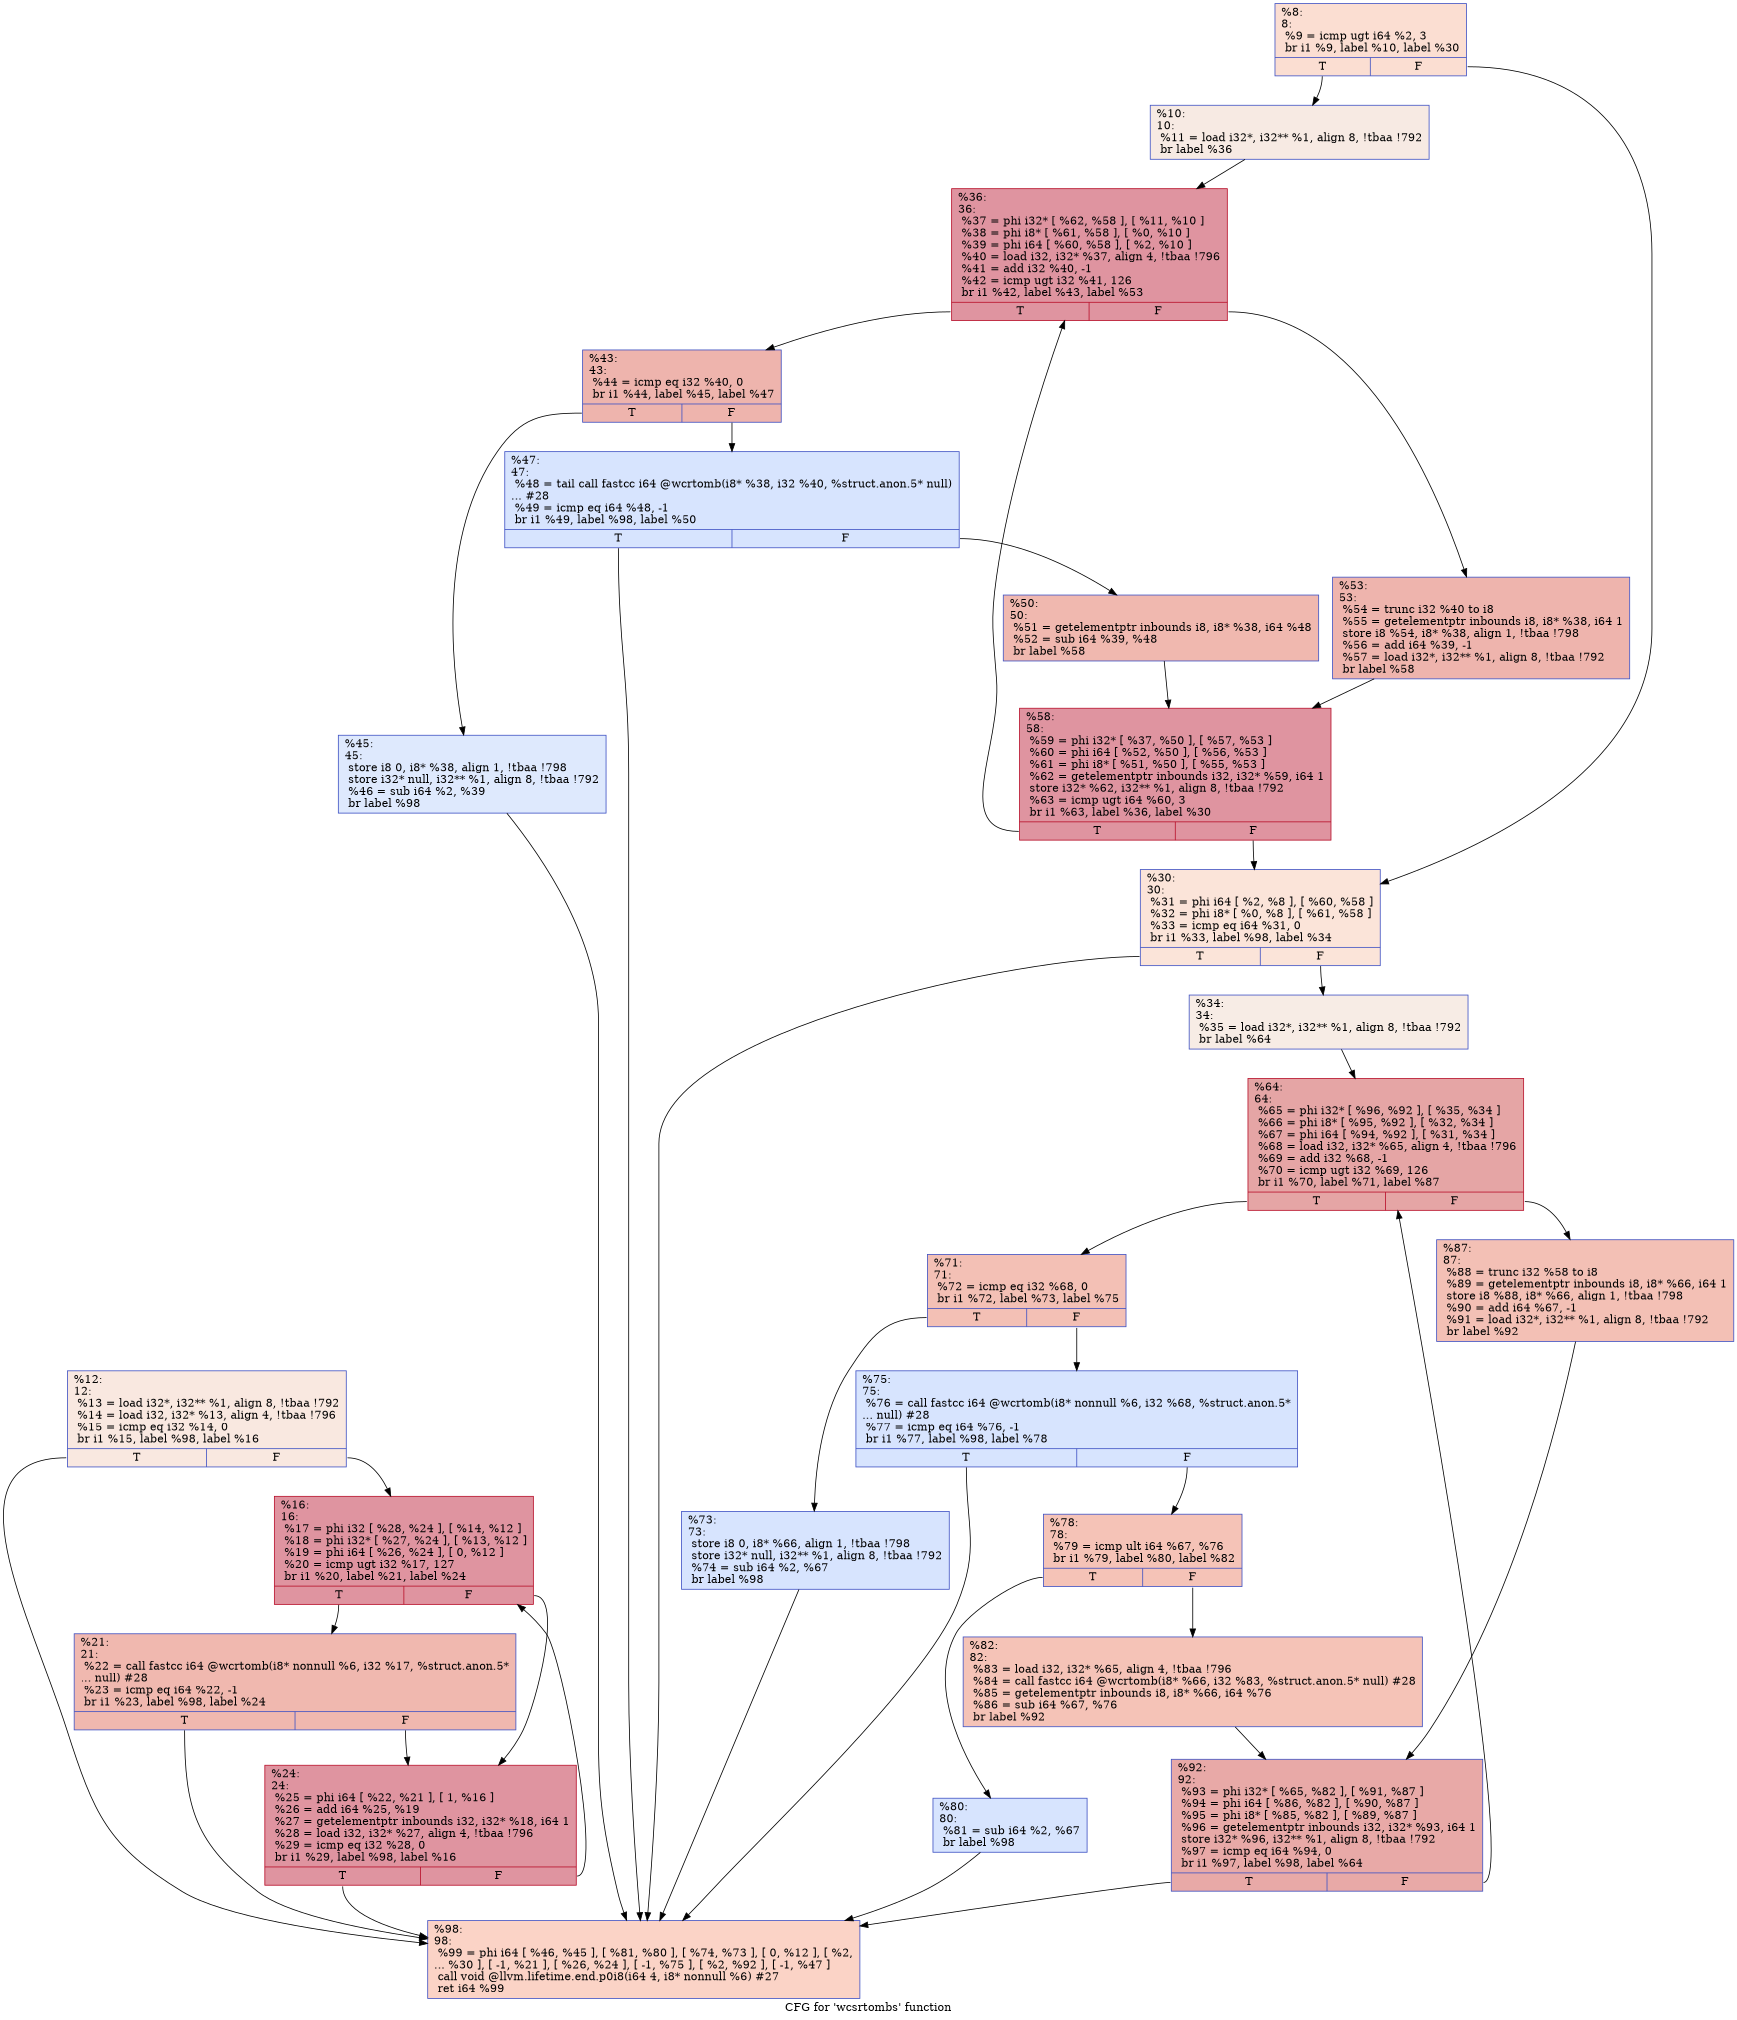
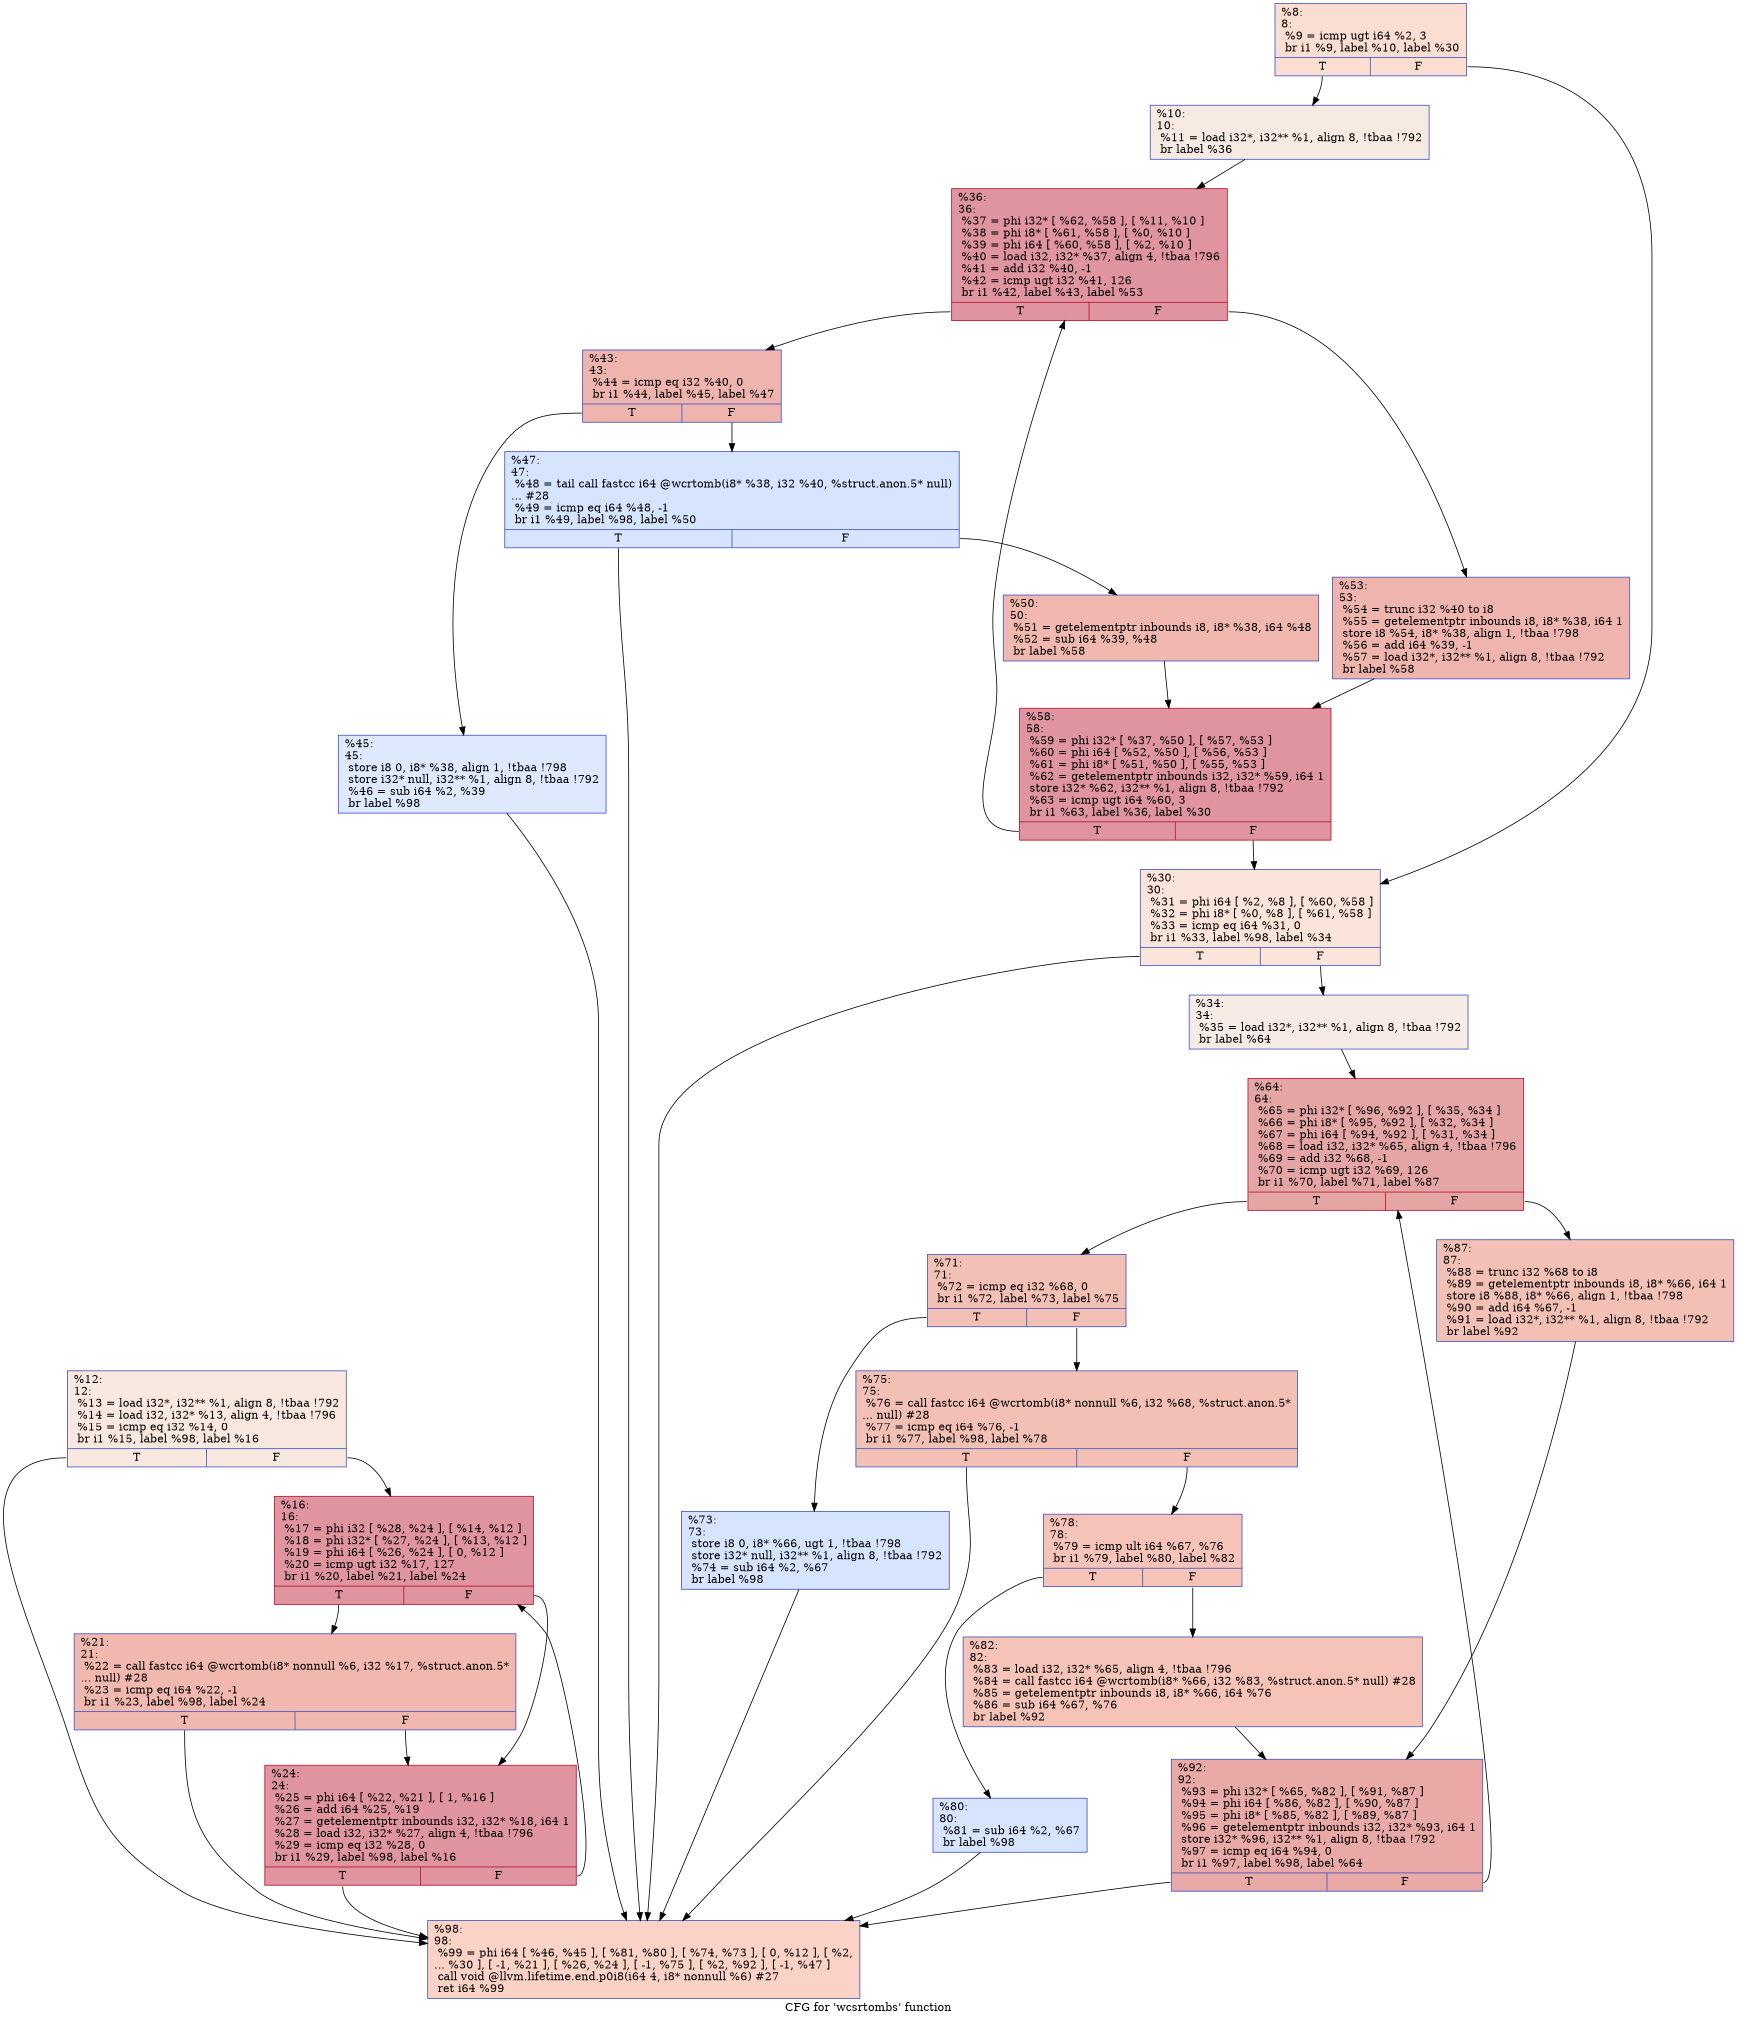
node "%87:": text "%88 = trunc i32 %58 to i8" -> "%88 = trunc i32 %68 to i8"
node "%75:": fillcolor #a5c3fe70 -> #e5705870
node "%73:": text "store i8 0, i8* %66, align 1, !tbaa !798" -> "store i8 0, i8* %66, ugt 1, !tbaa !798"
